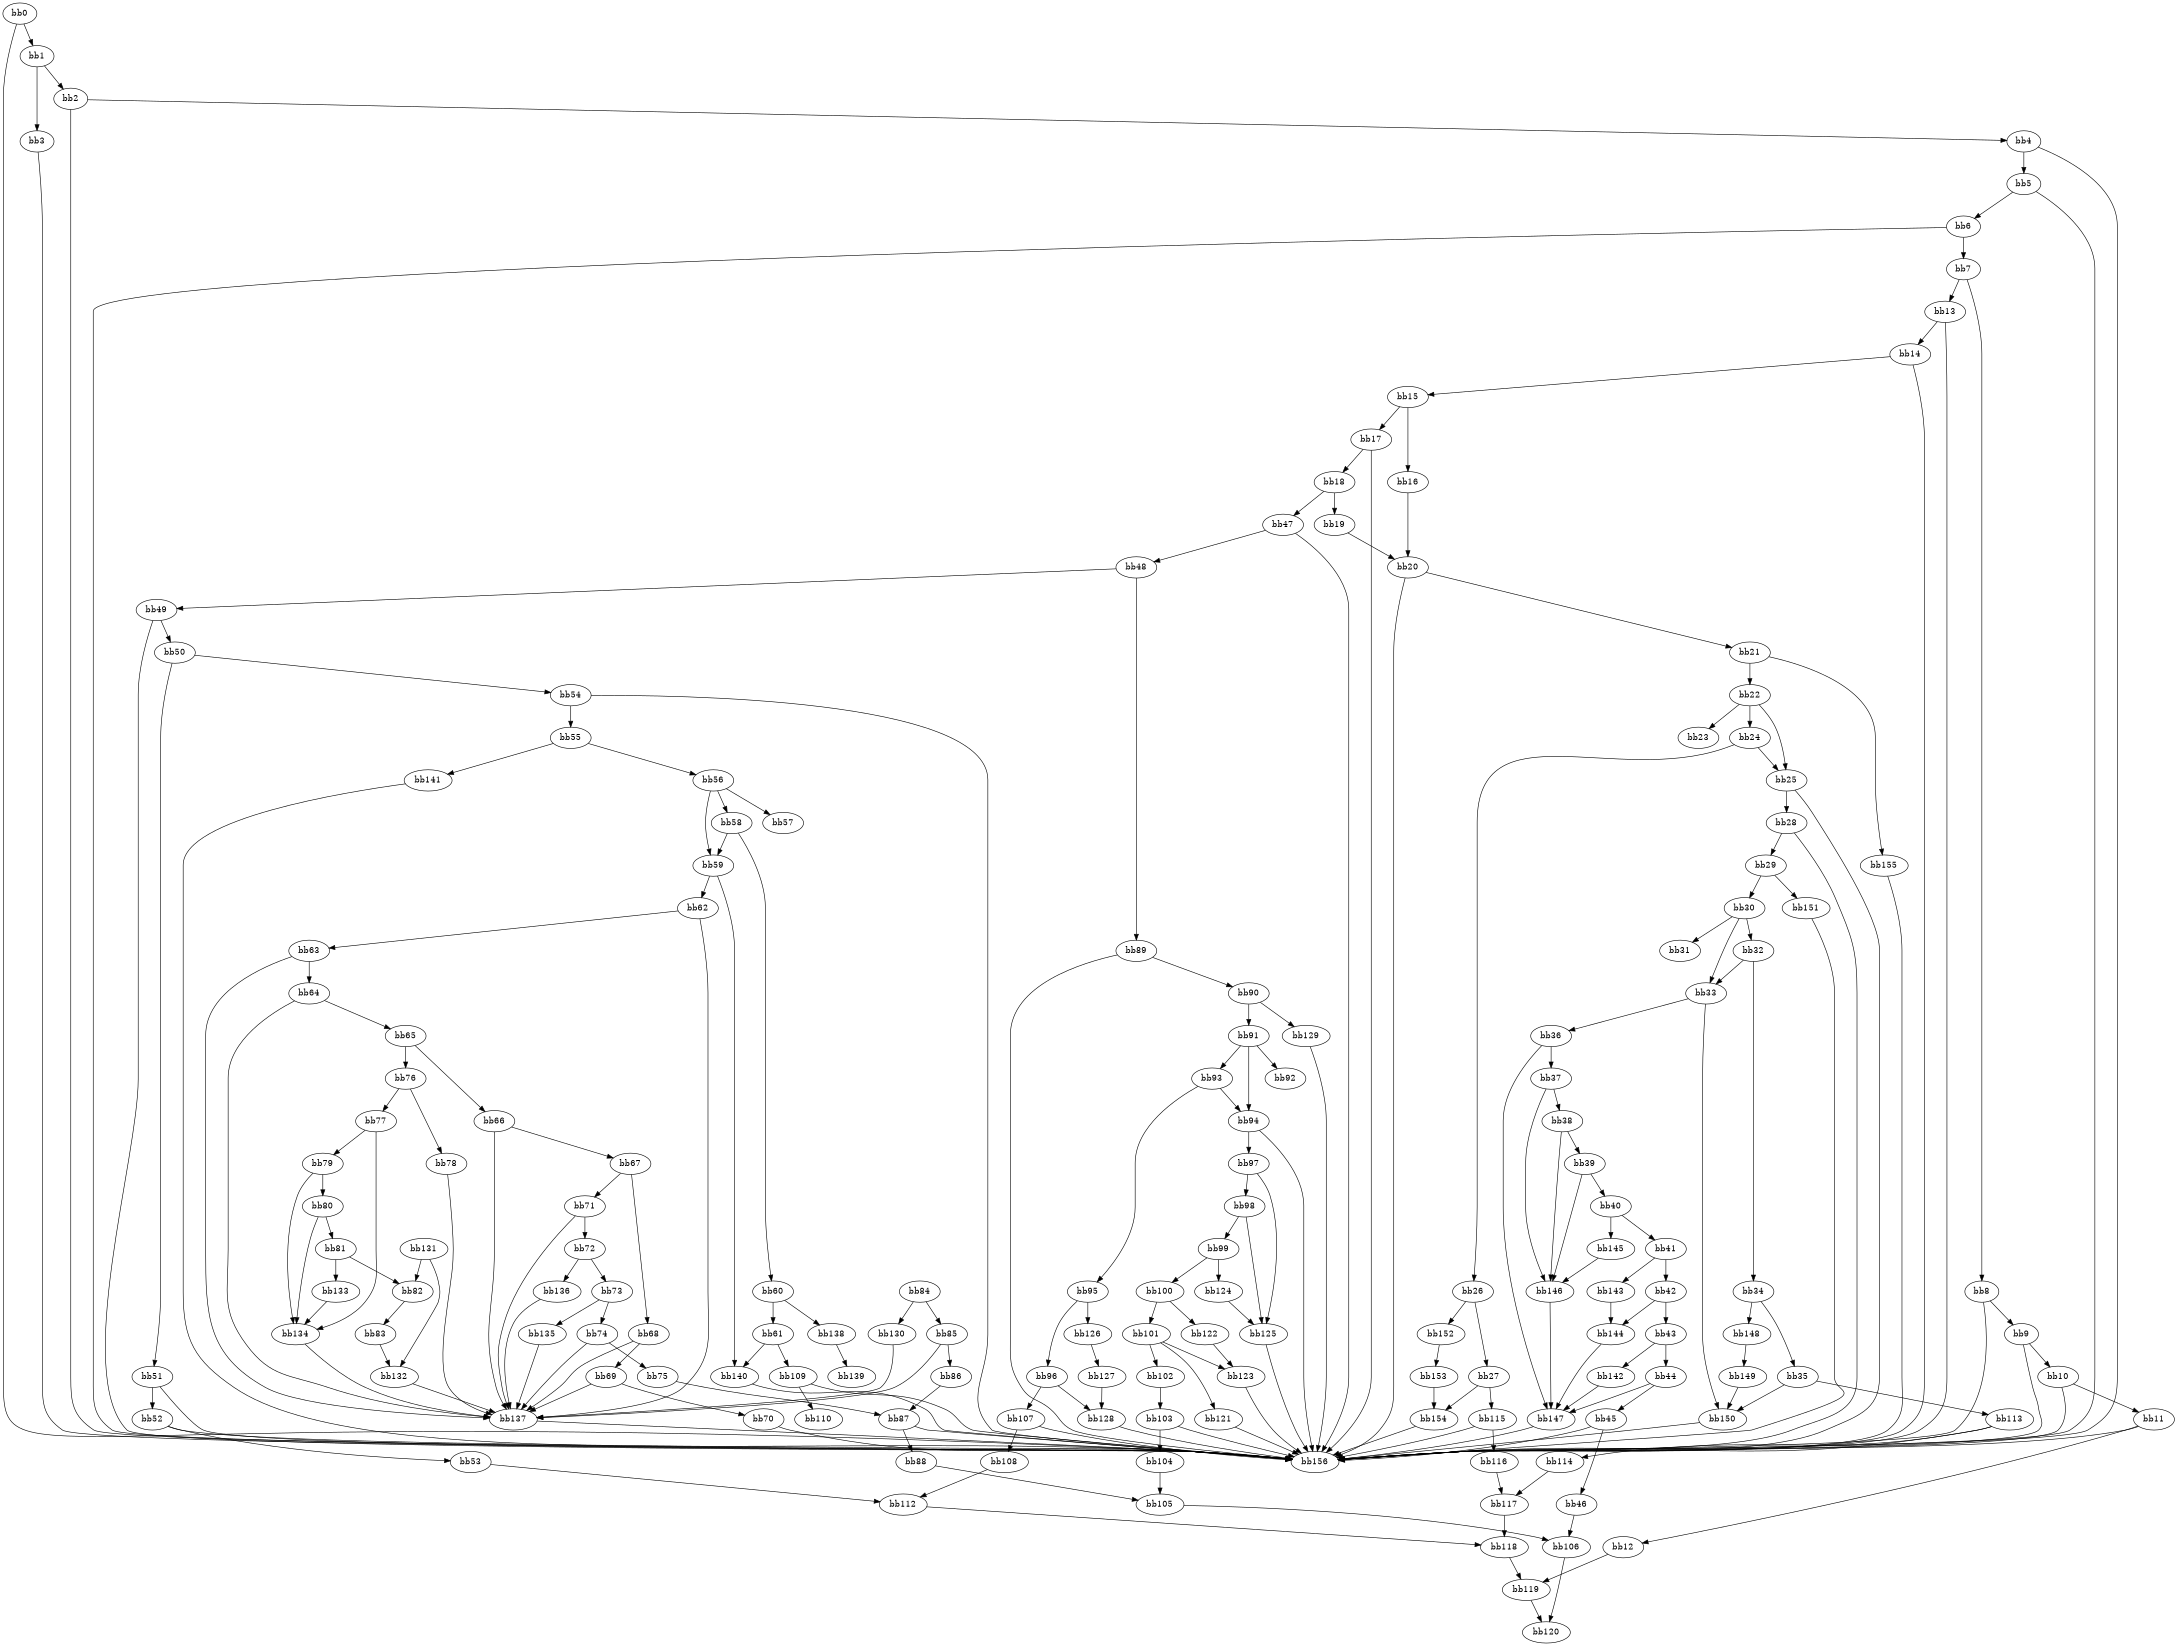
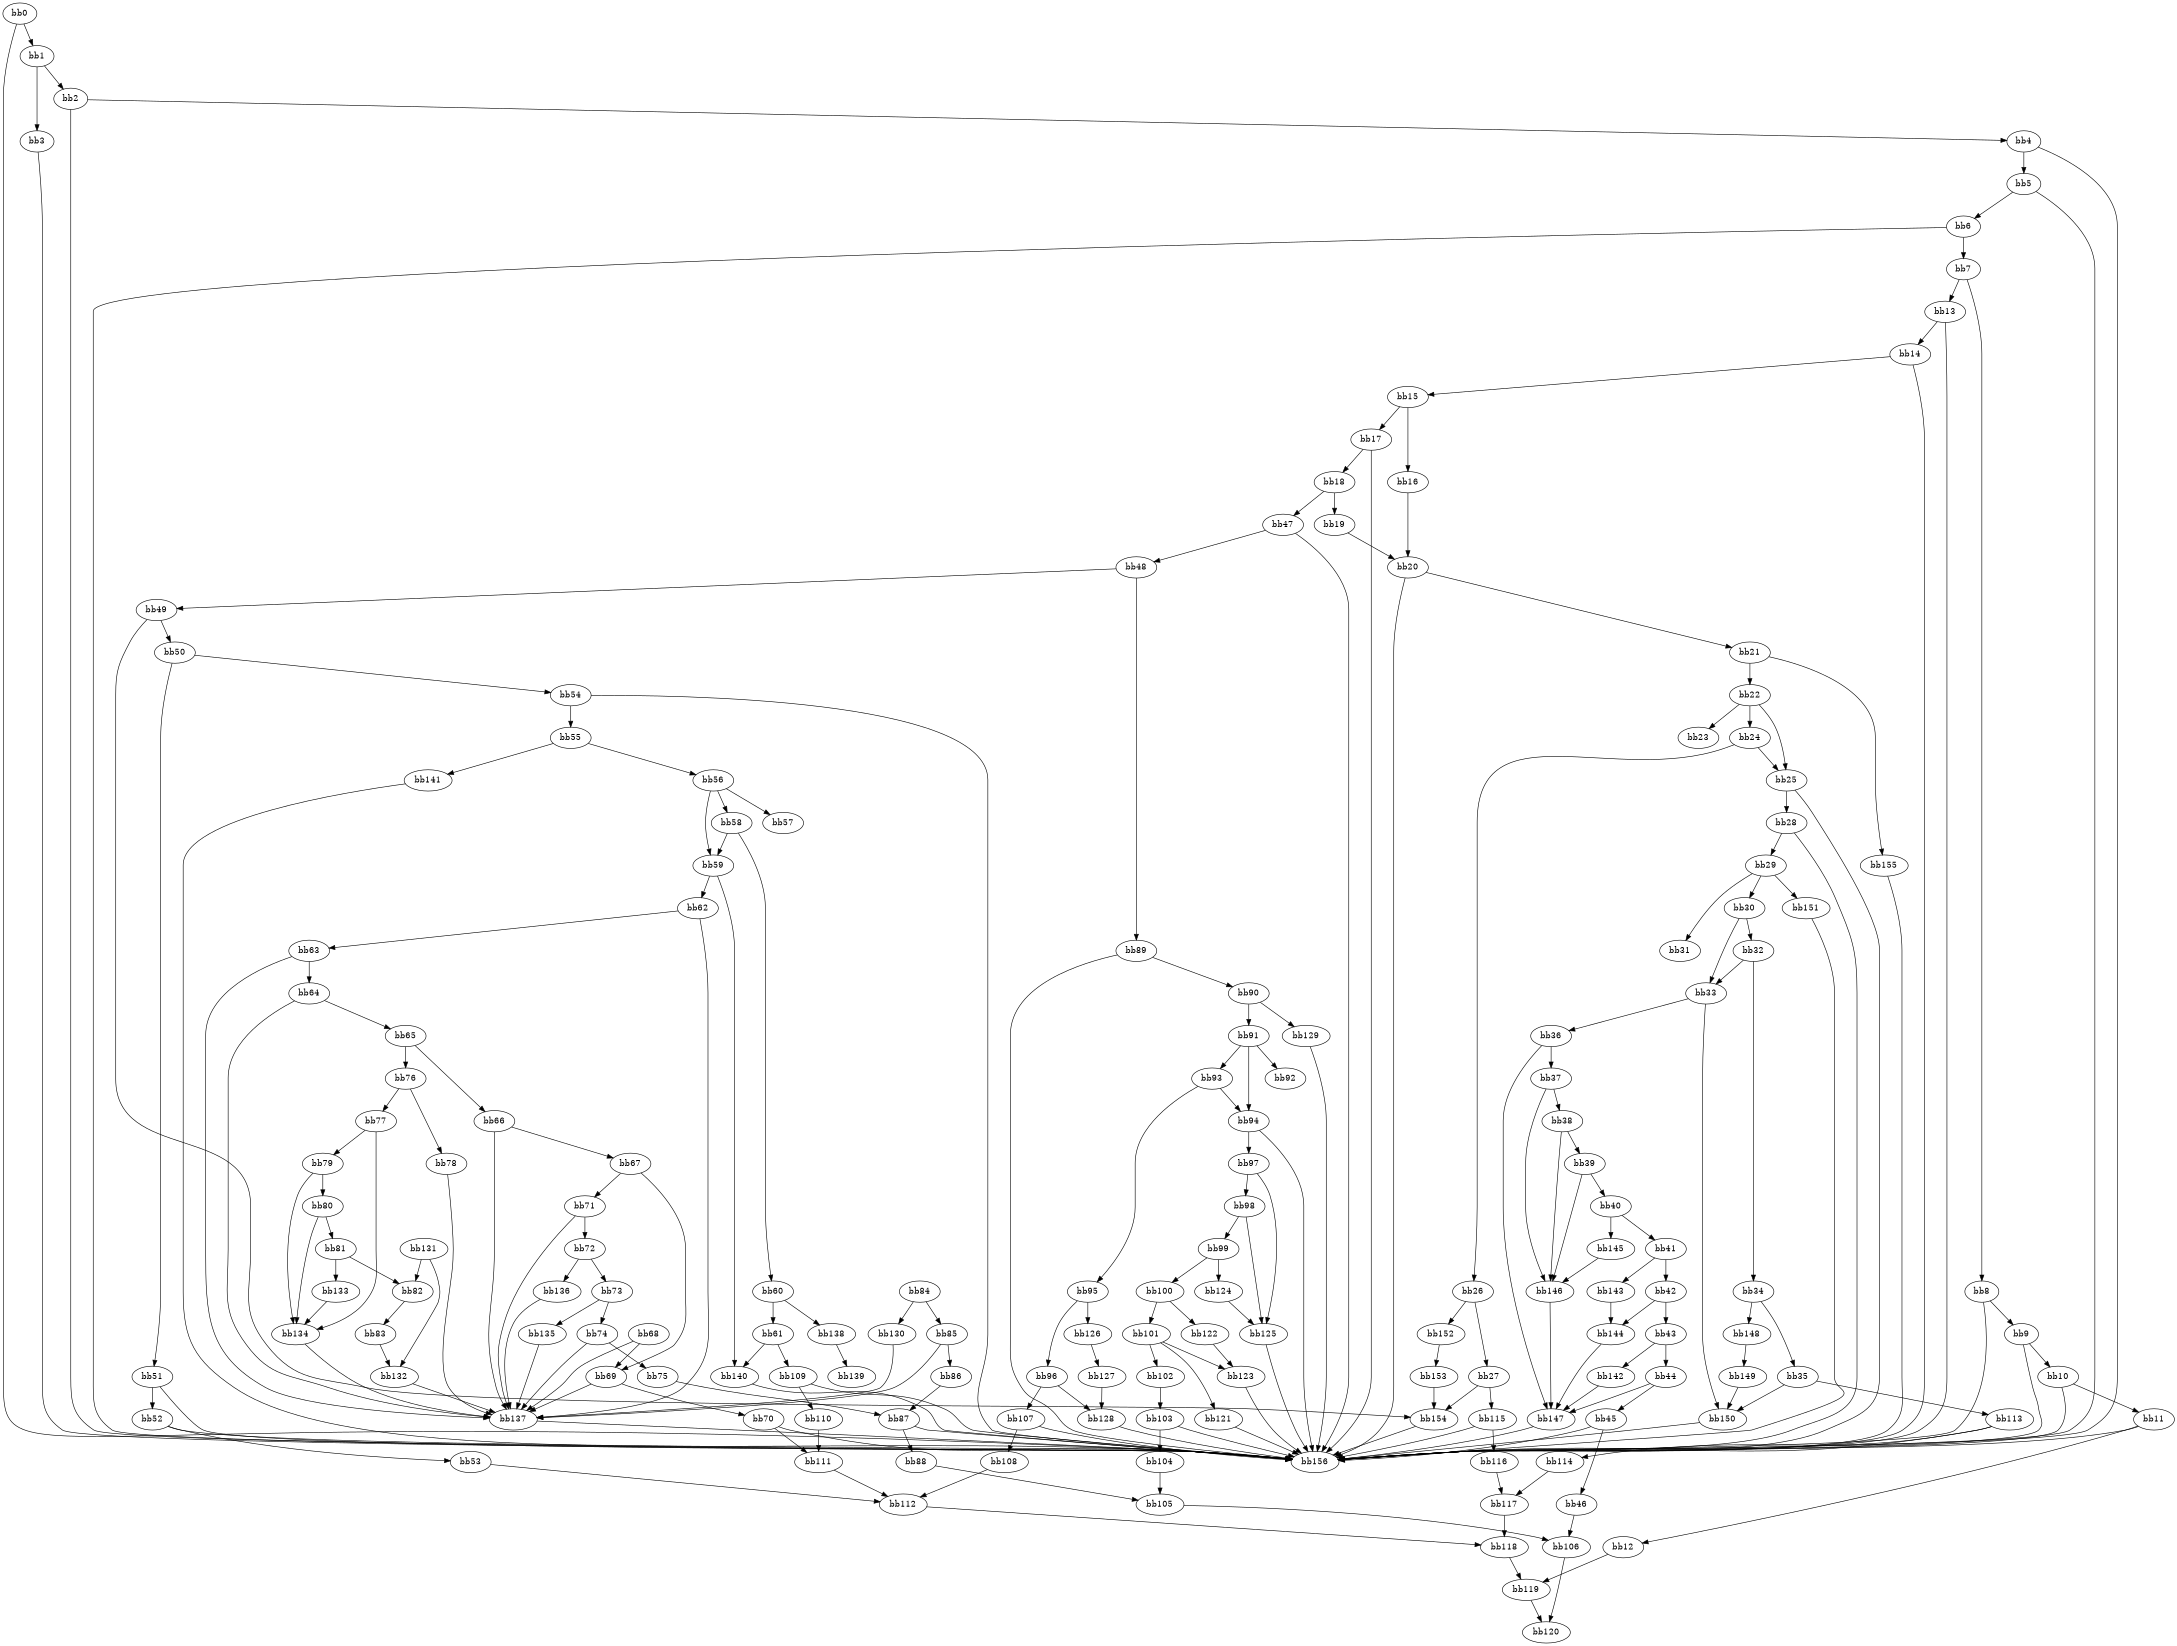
edge "bb30" -> "bb31": now "bb29" -> "bb31"
edge "bb67" -> "bb68": now "bb67" -> "bb69"
edge "bb49" -> "bb156": now "bb49" -> "bb154"
node "bb111": added
